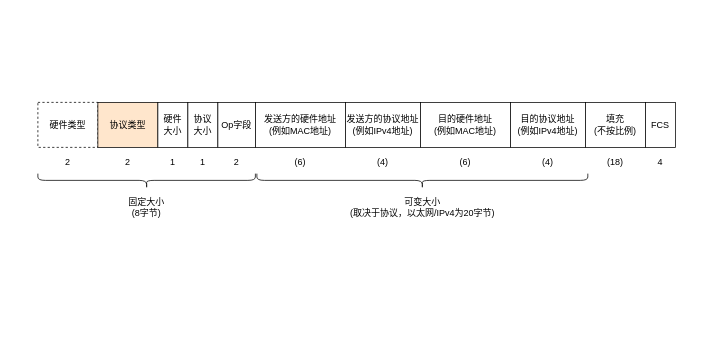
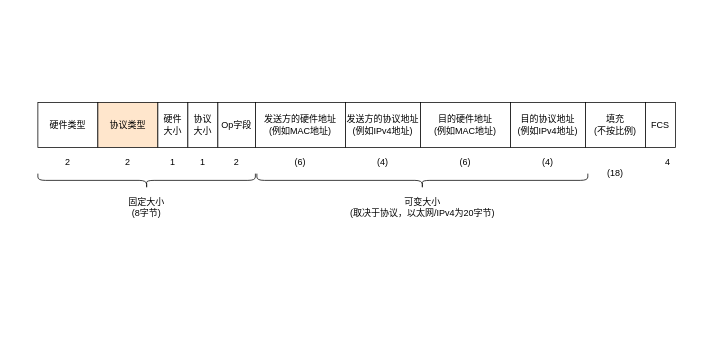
node "硬件类型": style dashed -> solid
node "(18)": moved (615, 162) -> (615, 174)
node "4": moved (660, 162) -> (668, 162)
